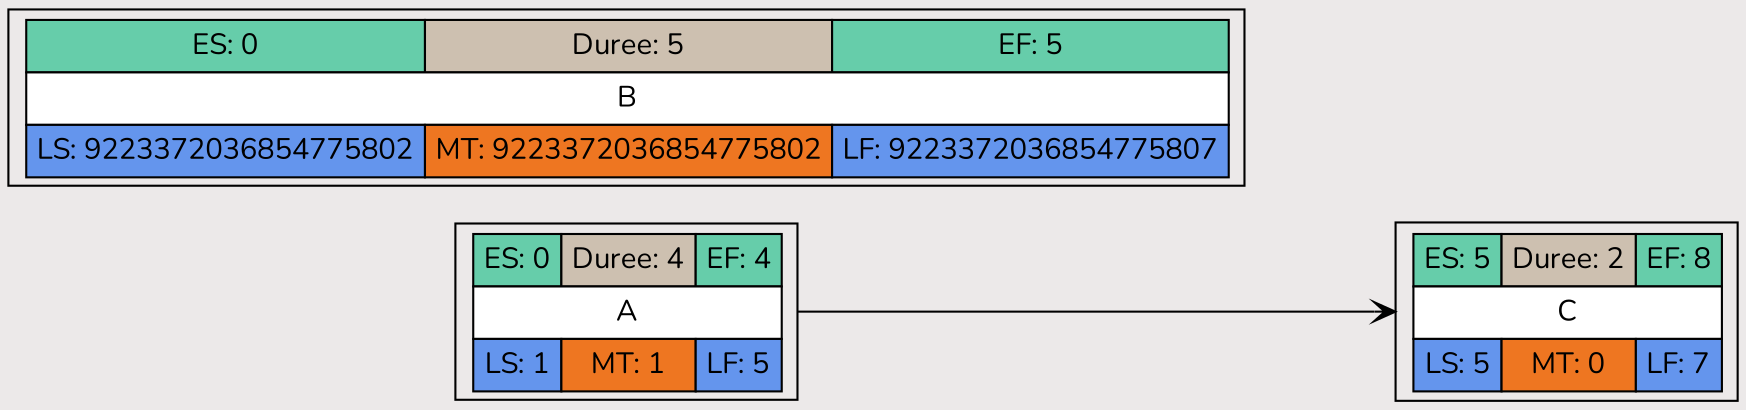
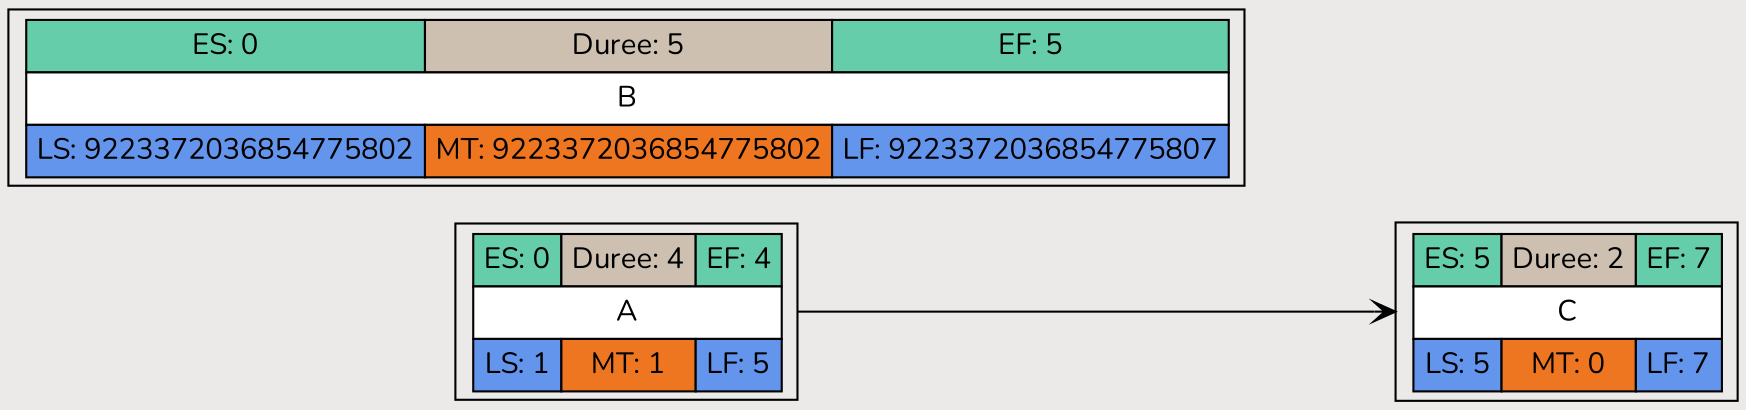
node "ES: 5": text "EF: 8" -> "EF: 7"
